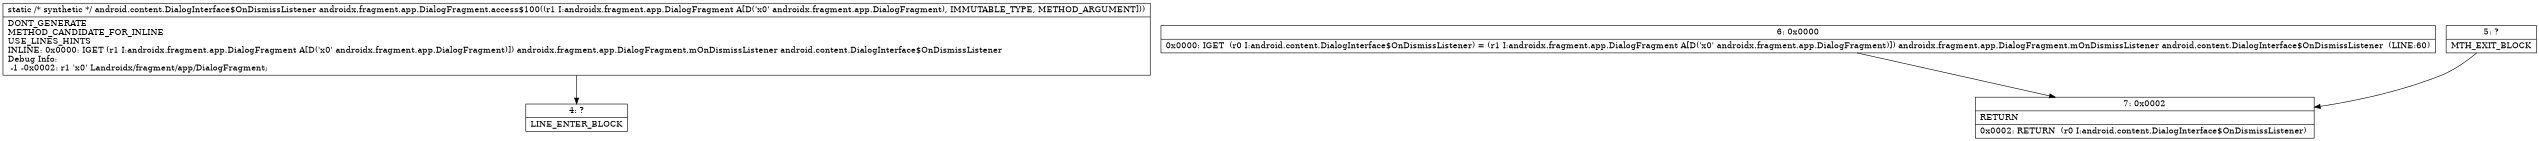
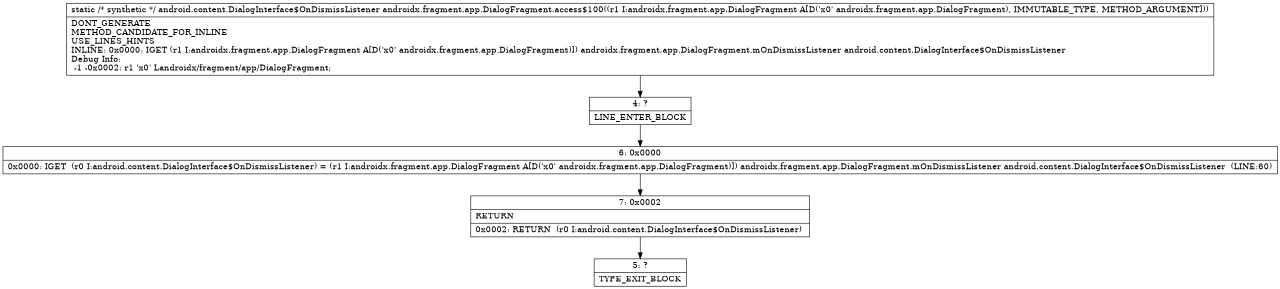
node "5: ?": text "MTH_EXIT_BLOCK" -> "TYPE_EXIT_BLOCK"
edge "5: ?" -> "7: 0x0002": reversed
edge "4: ?" -> "6: 0x0000": added
